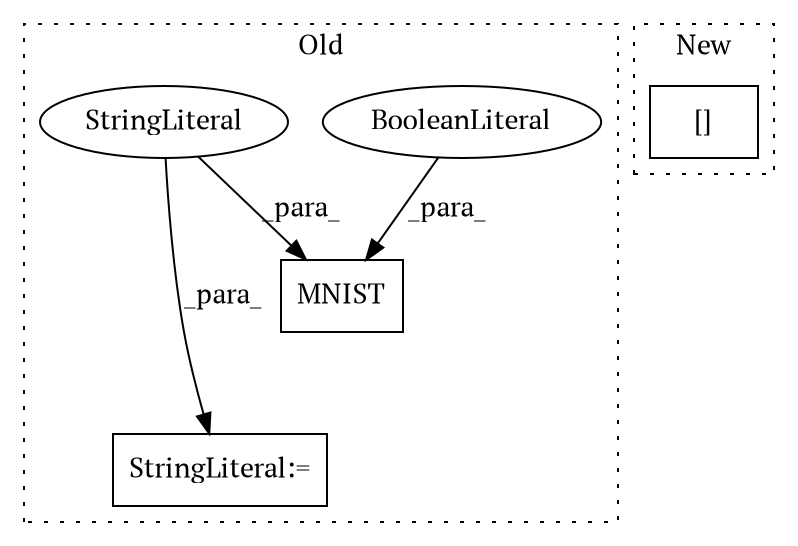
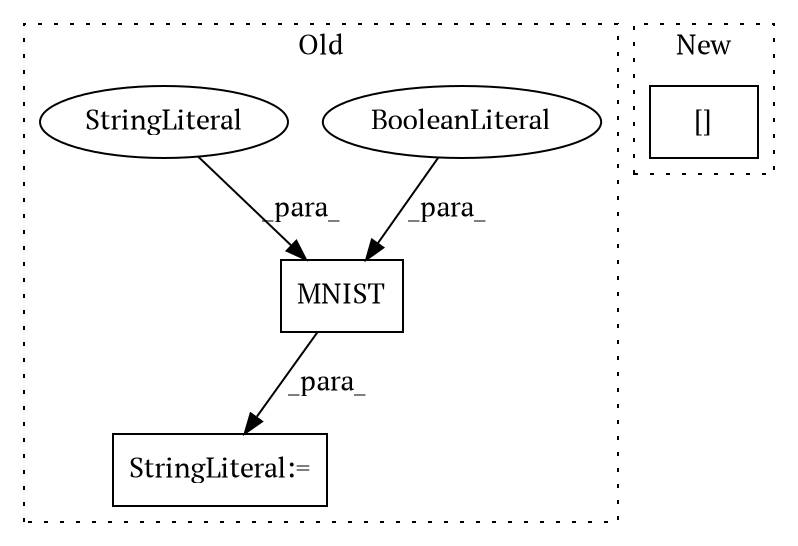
edge "StringLiteral" -> "StringLiteral:=": now "MNIST" -> "StringLiteral:="
